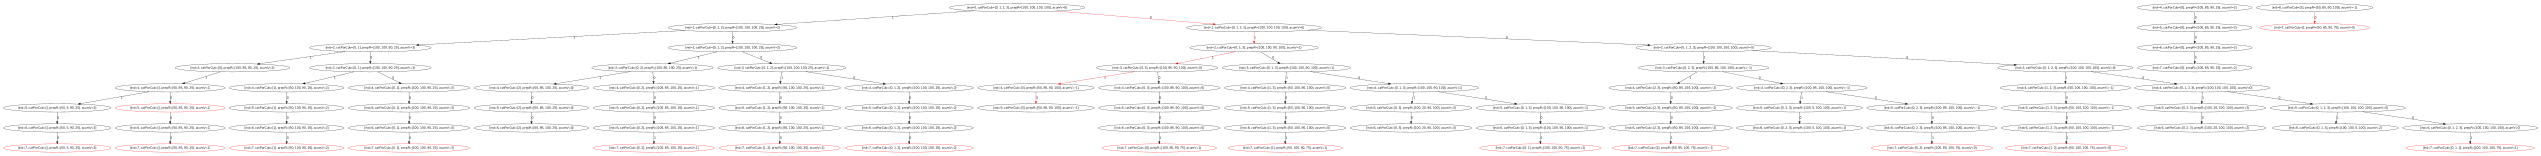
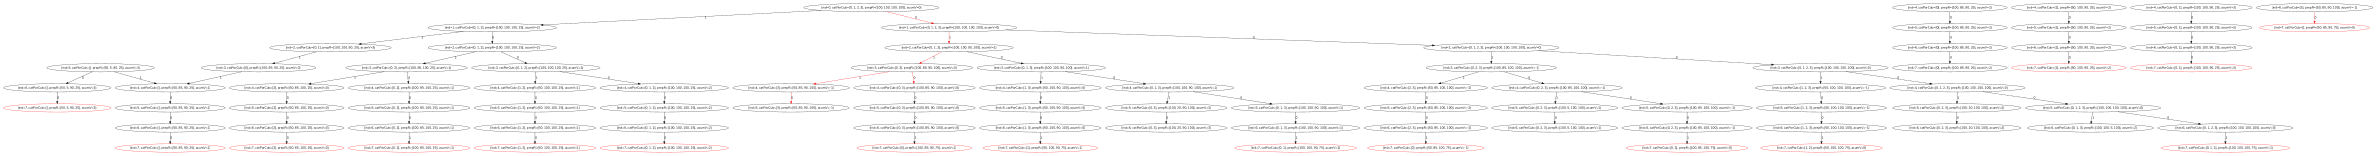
node "(ind=3, catPorCub=[0, 1], prepR=[100, 100, 90, 25], acumV=3)": removed
edge "(ind=3, catPorCub=[0, 3], prepR=[100, 85, 90, 100], acumV=0)" -> "(ind=4, catPorCub=[0, 3], prepR=[100, 85, 90, 100], acumV=0)": color black -> red
edge "(ind=4, catPorCub=[], prepR=[50, 85, 90, 25], acumV=1)" -> "(ind=5, catPorCub=[], prepR=[50, 5, 90, 25], acumV=3)": reversed
node "(ind=5, catPorCub=[], prepR=[50, 85, 90, 25], acumV=1)": color red -> black
node "(ind=7, catPorCub=[2], prepR=[50, 85, 100, 25], acumV=0)": added
